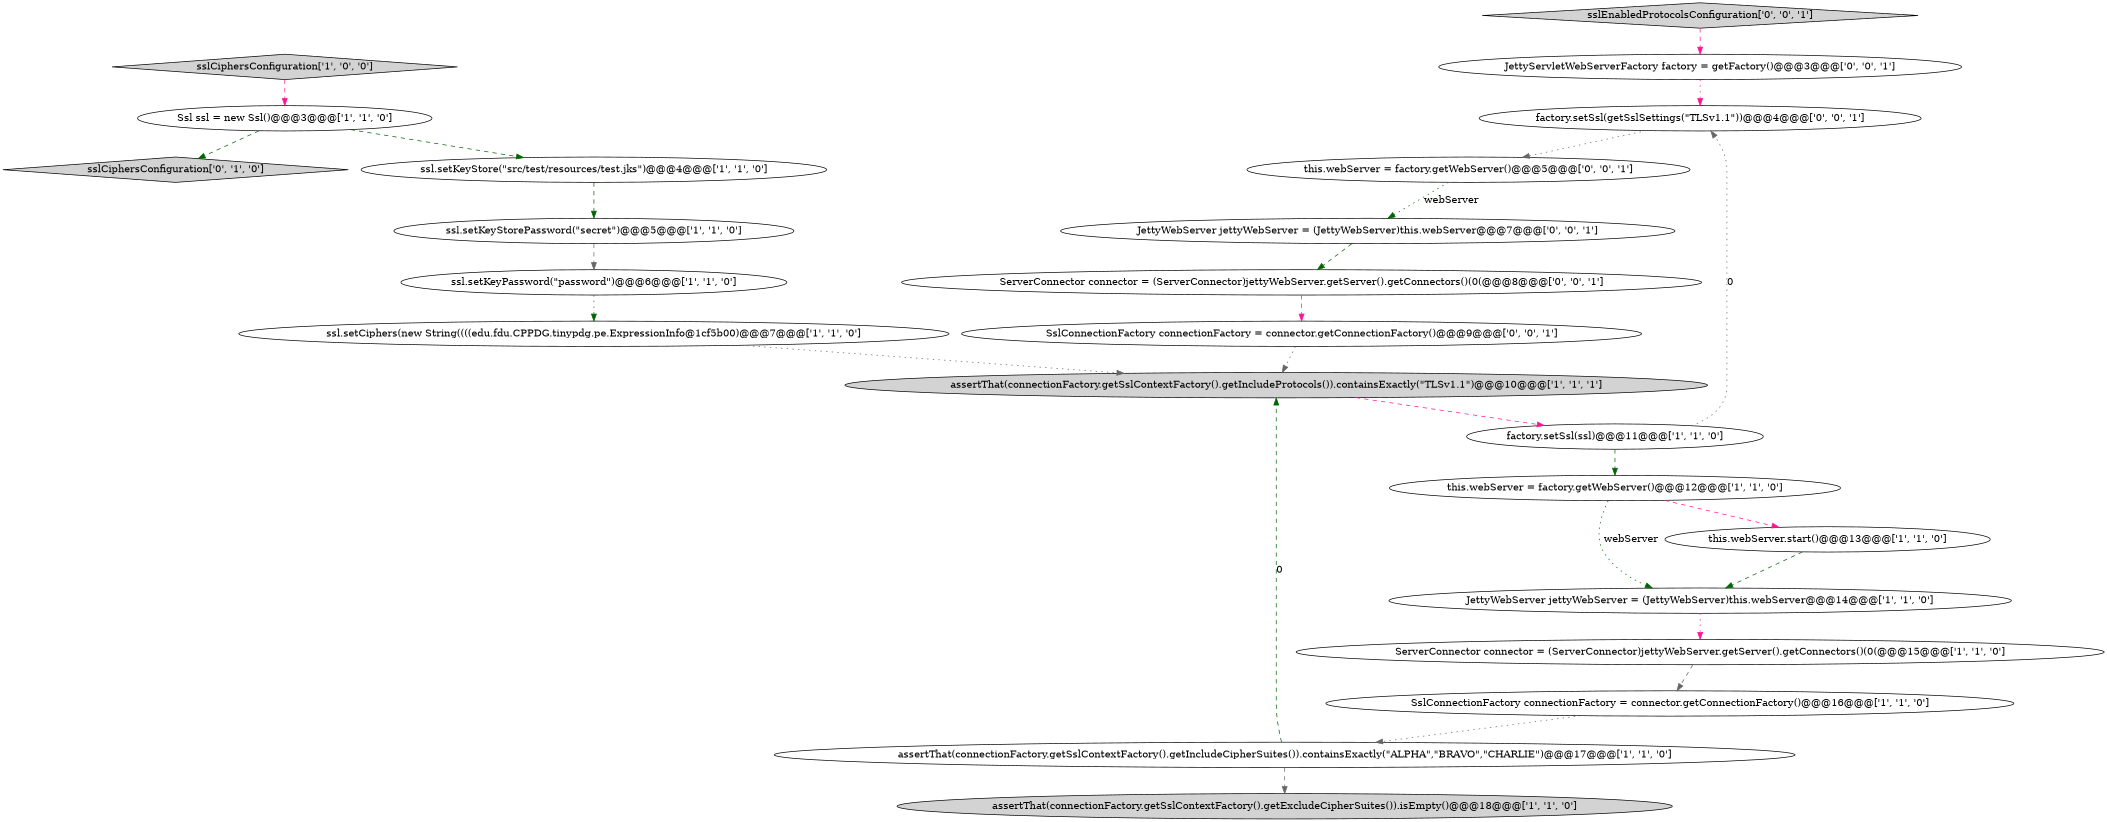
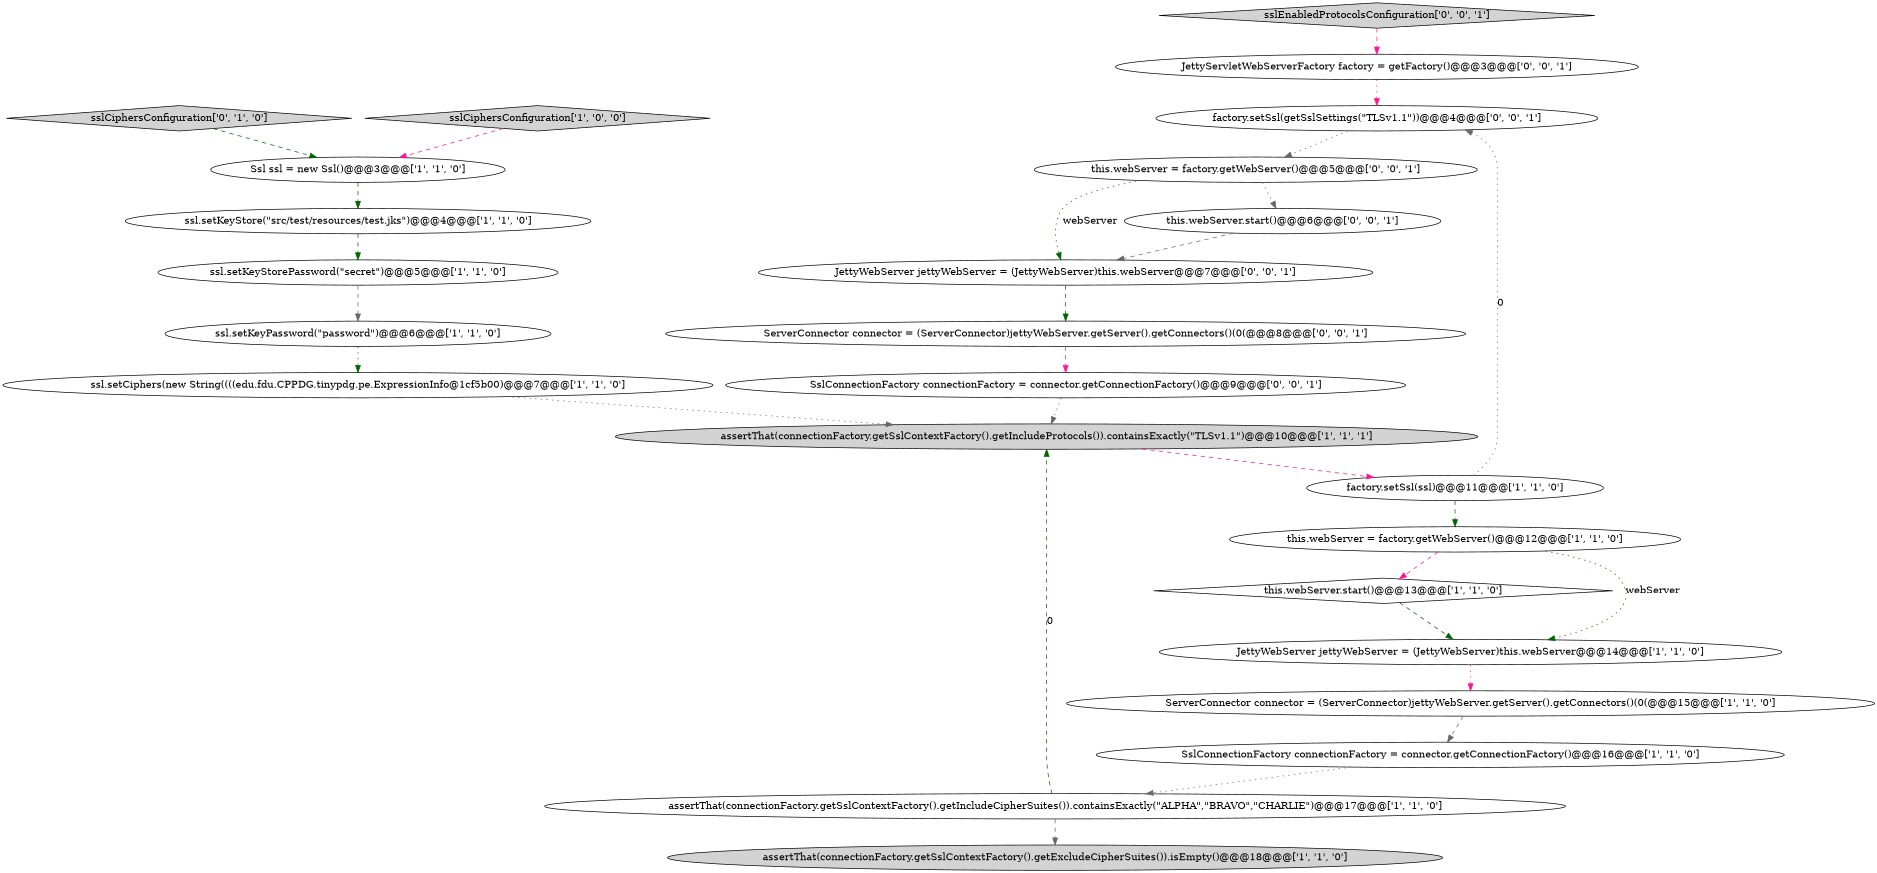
edge "Ssl ssl = new Ssl()@@@3@@@['1', '1', '0']" -> "sslCiphersConfiguration['0', '1', '0']": reversed
node "this.webServer.start()@@@6@@@['0', '0', '1']": added
node "this.webServer.start()@@@13@@@['1', '1', '0']": shape ellipse -> diamond
